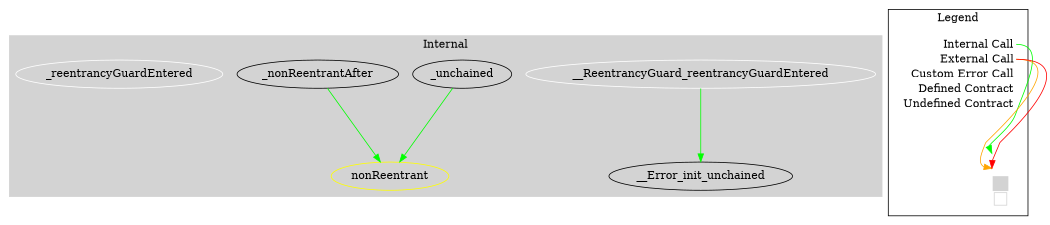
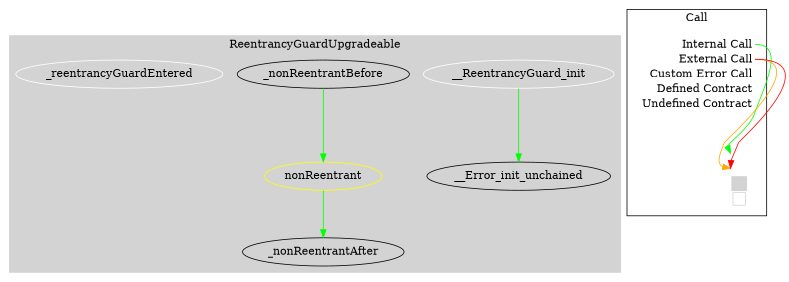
cluster "Legend": label "Legend" -> "Call"
cluster "Internal": label "Internal" -> "ReentrancyGuardUpgradeable"
node "_unchained": label "_unchained" -> "_nonReentrantBefore"
node "__ReentrancyGuard_reentrancyGuardEntered": label "__ReentrancyGuard_reentrancyGuardEntered" -> "__ReentrancyGuard_init"
edge "_nonReentrantAfter" -> "nonReentrant": reversed
